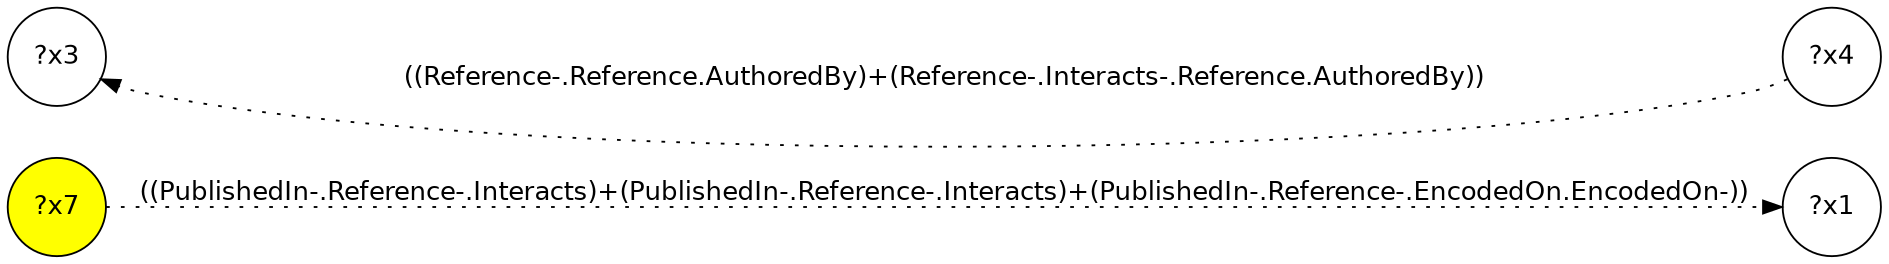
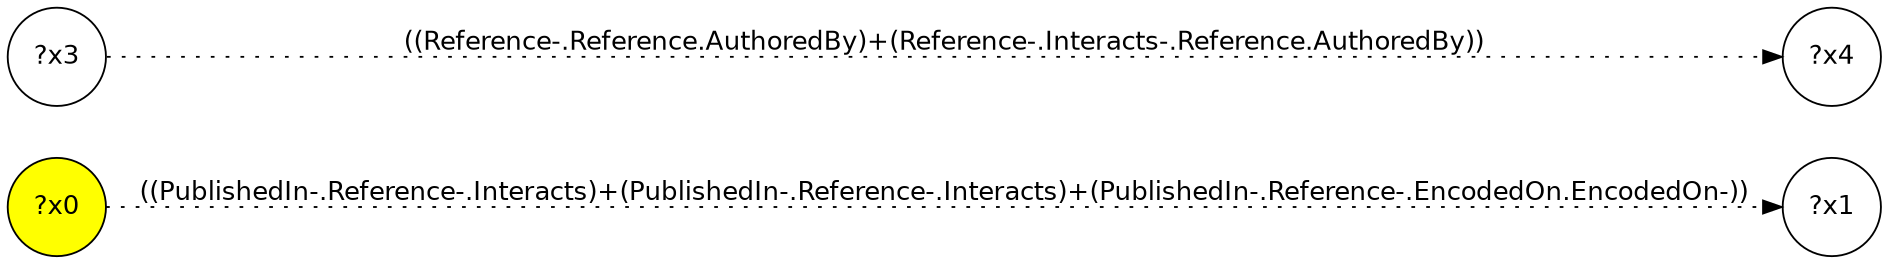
edge "?x4" -> "?x3": reversed
node "?x7": label "?x7" -> "?x0"
